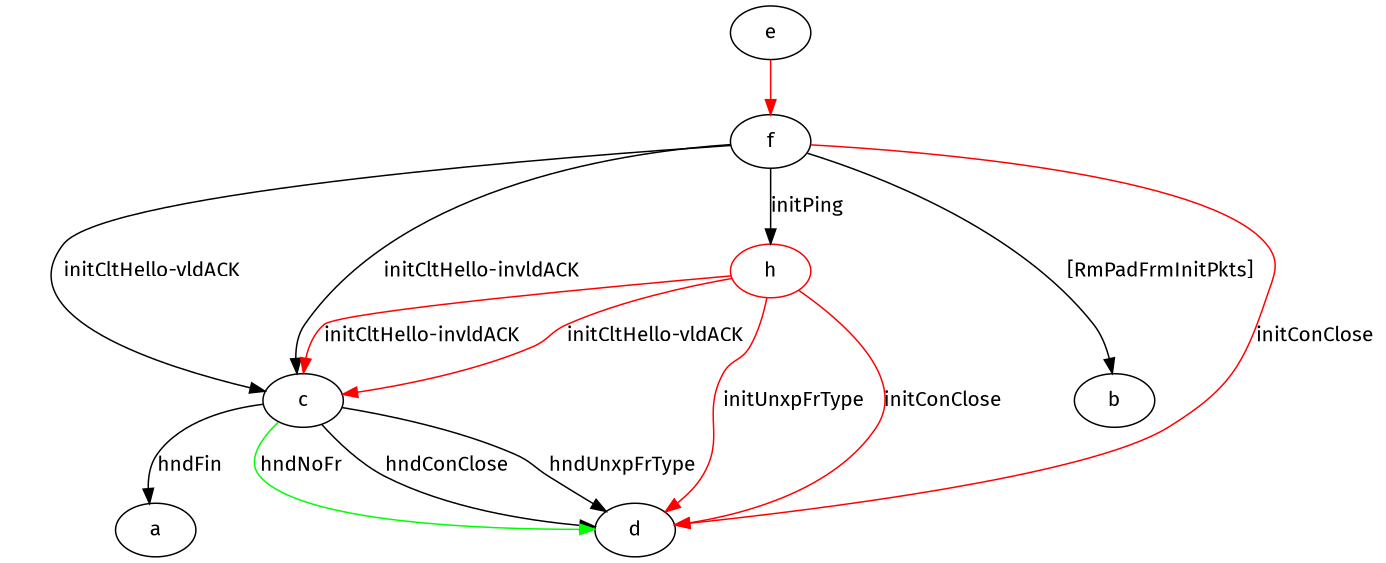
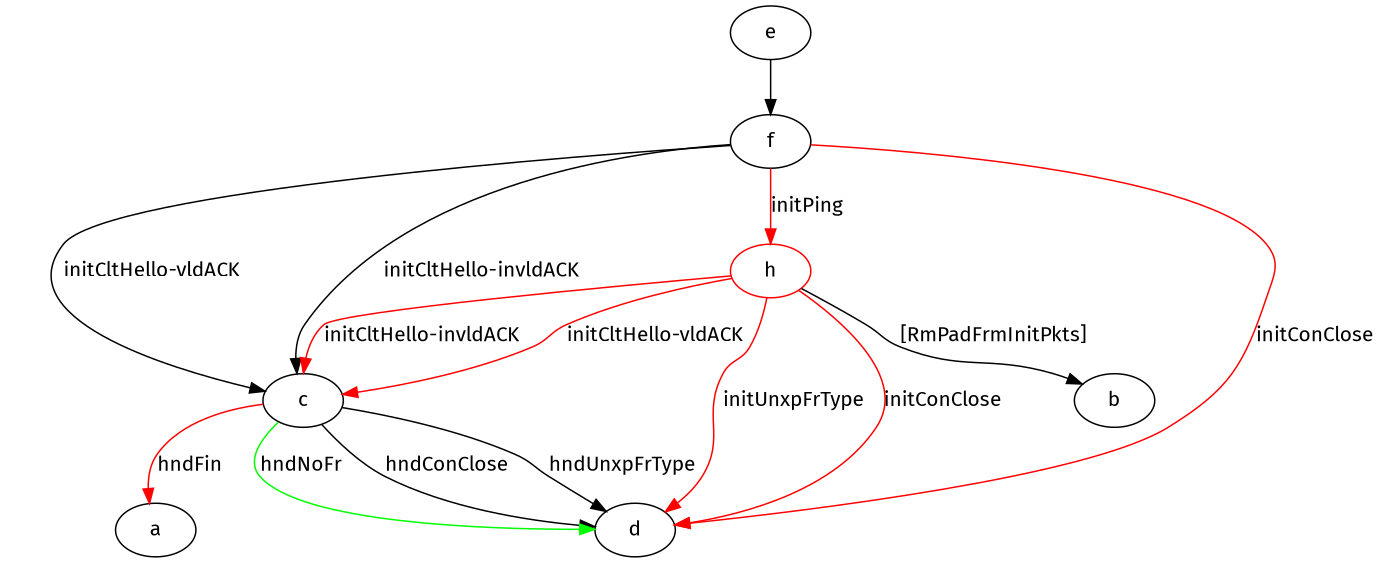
edge "e" -> "f": color red -> black
edge "f" -> "h": color black -> red
edge "f" -> "b": now "h" -> "b"
edge "c" -> "a": color black -> red
